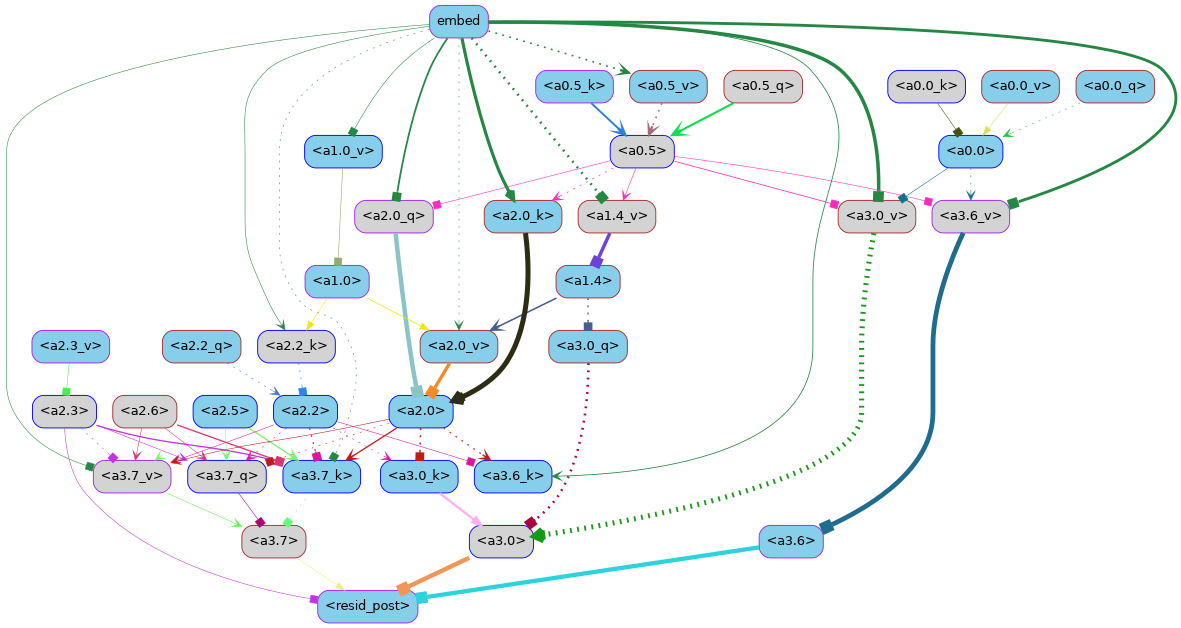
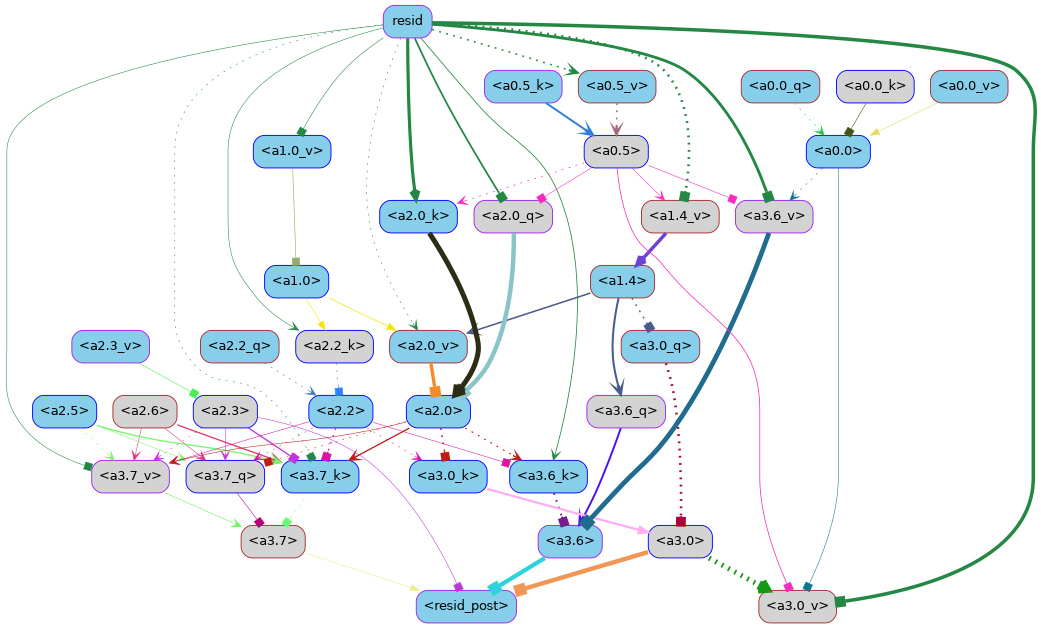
node "embed": label "embed" -> "resid"
node "<a0.5_q>": removed
node "<a2.0_k>": color brown -> blue
edge "<a1.4_v>" -> "<a1.4>": arrowhead box -> vee
node "<a1.0>": color purple -> blue
node "<a3.6_q>": added
edge "<a2.6>" -> "<a3.7_k>": arrowhead box -> vee
edge "<a2.3>" -> "<a3.7_v>": arrowhead box -> vee
edge "<a3.0_v>" -> "<a3.0>": reversed
edge "<a3.6_k>" -> "<a3.6>": added
